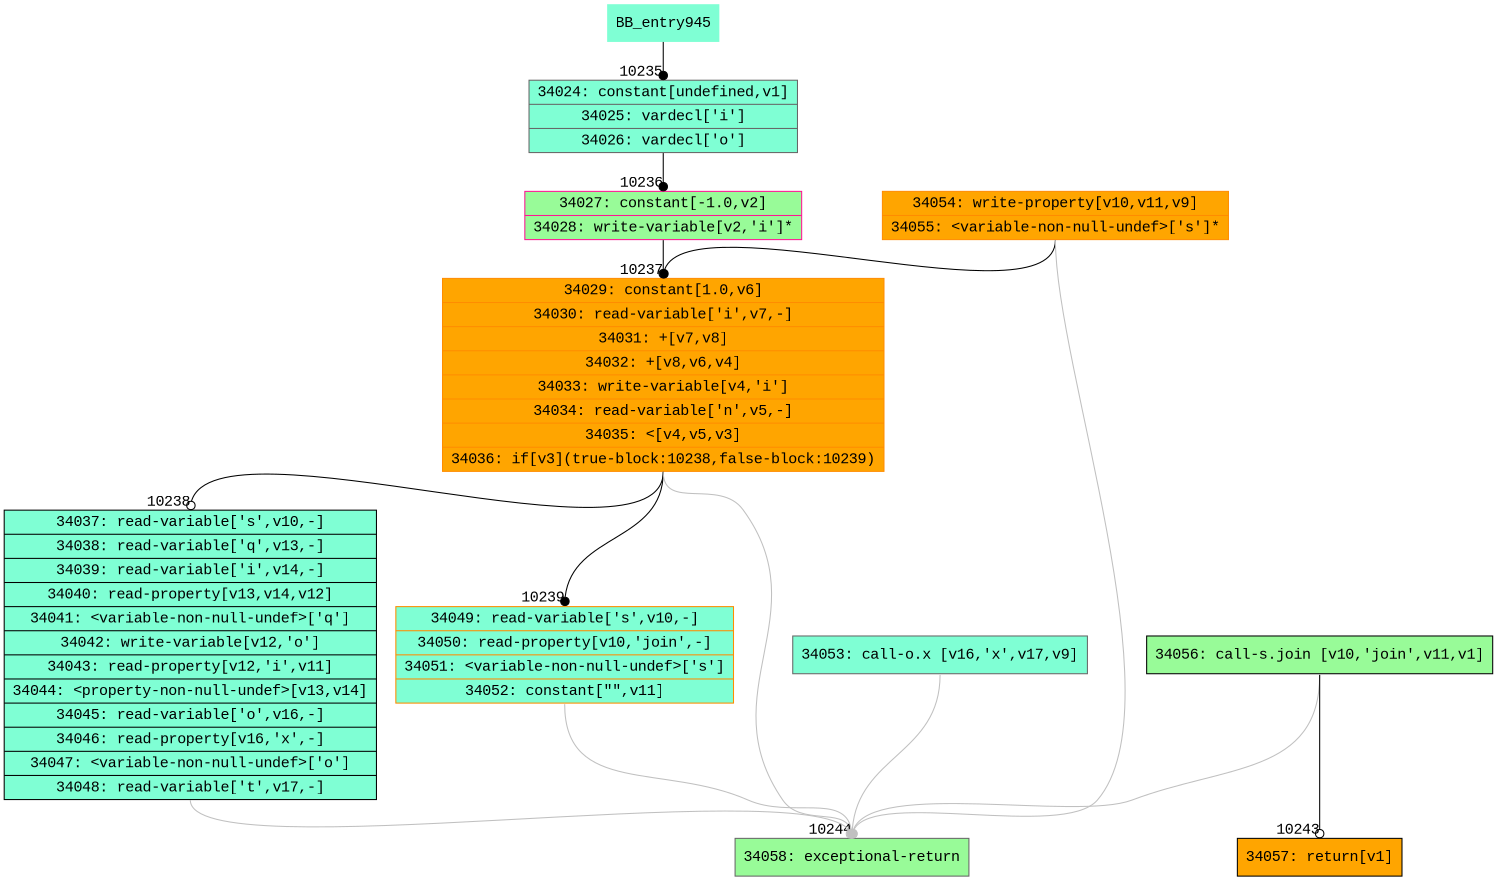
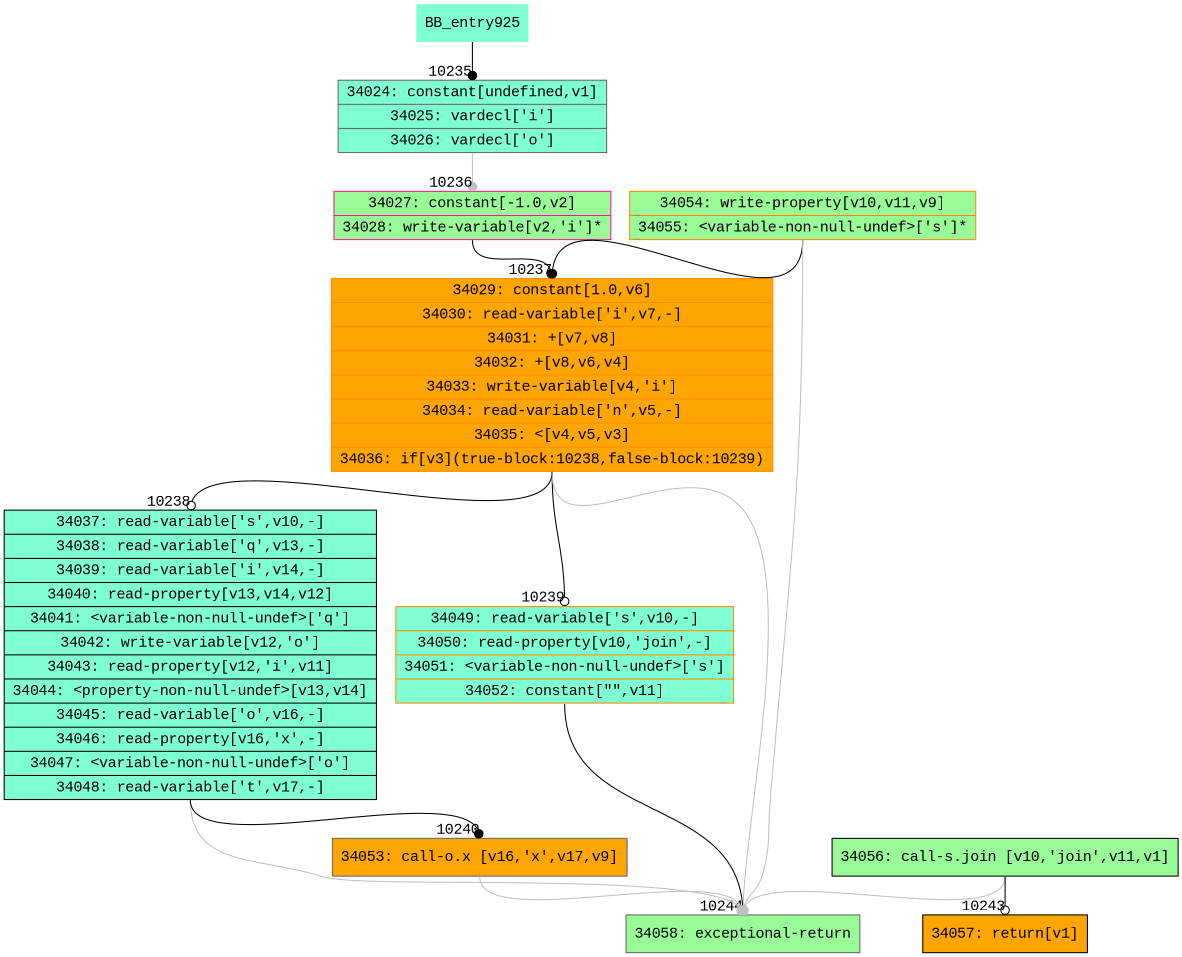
node "BB_entry945": label "BB_entry945" -> "BB_entry925"
edge "34024: constant[undefined,v1]" -> "34027: constant[-1.0,v2]": color black -> gray
node "34054: write-property[v10,v11,v9]": fillcolor orange -> palegreen
edge "34029: constant[1.0,v6]" -> "34049: read-variable['s',v10,-]": arrowhead dot -> odot
node "34053: call-o.x [v16,'x',v17,v9]": fillcolor aquamarine -> orange
edge "34049: read-variable['s',v10,-]" -> "34058: exceptional-return": color gray -> black
edge "34037: read-variable['s',v10,-]" -> "34053: call-o.x [v16,'x',v17,v9]": added
